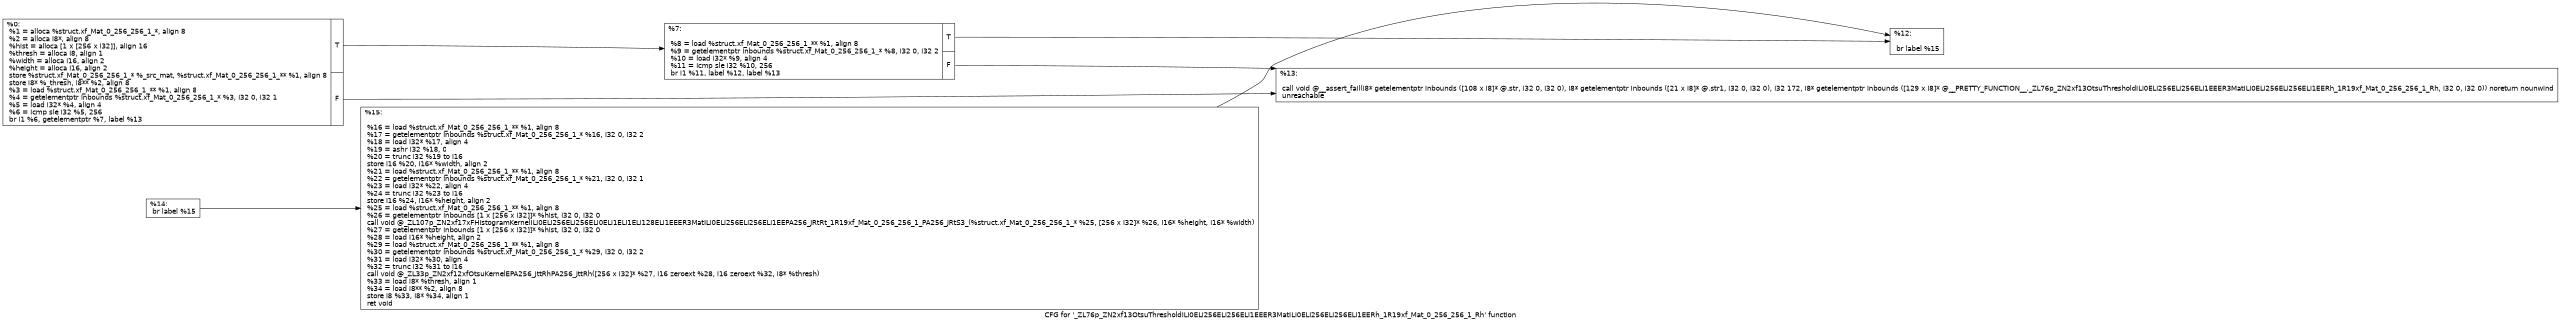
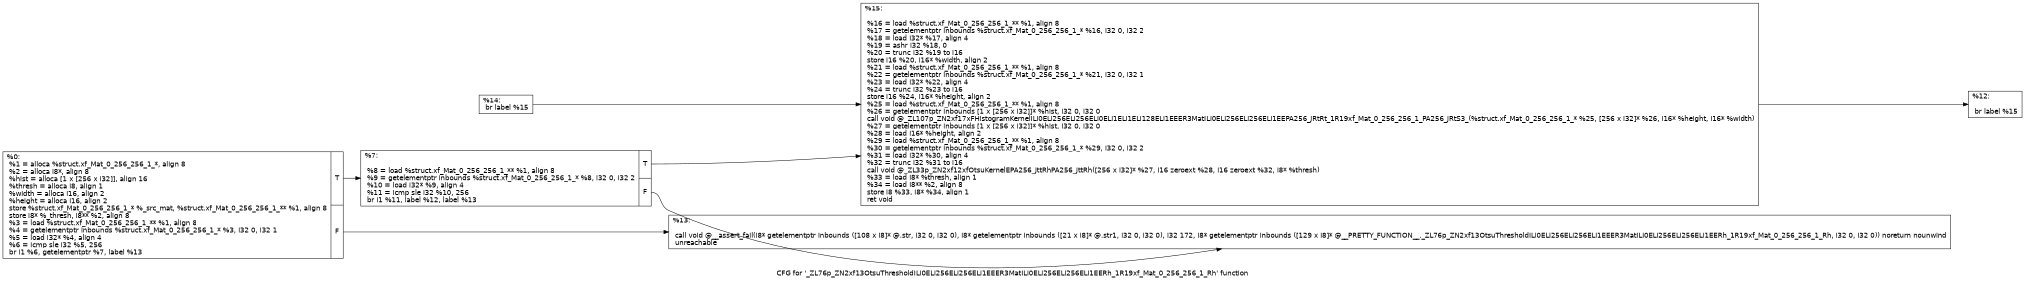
edge "%7:" -> "%12:": now "%7:" -> "%15:"
